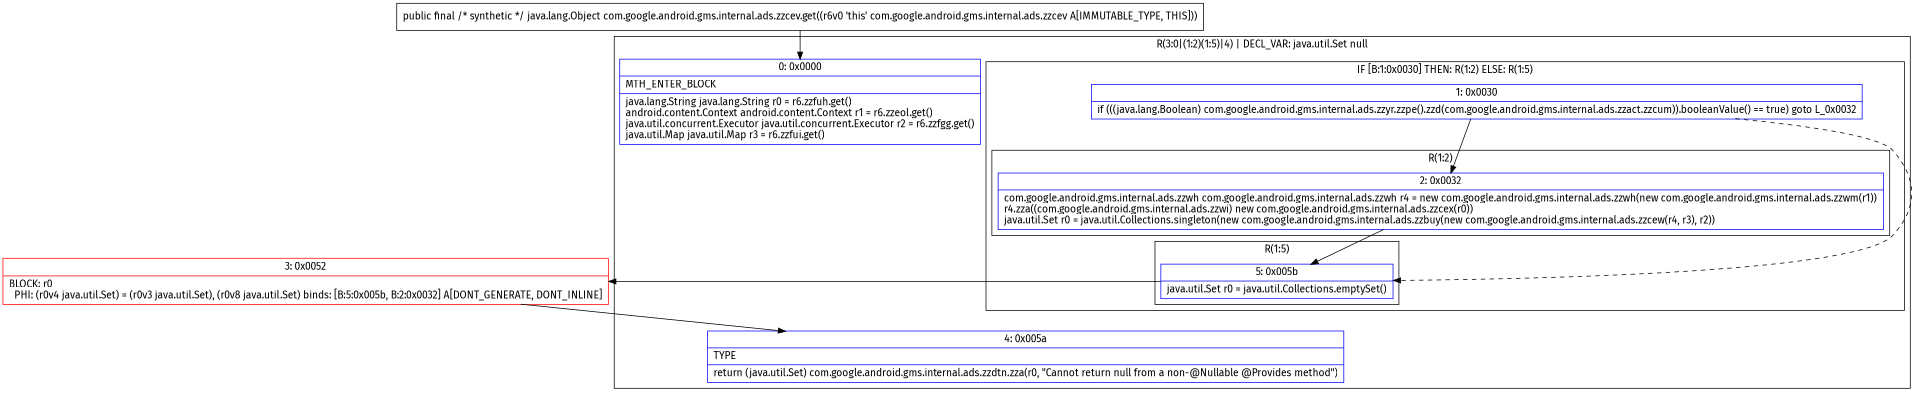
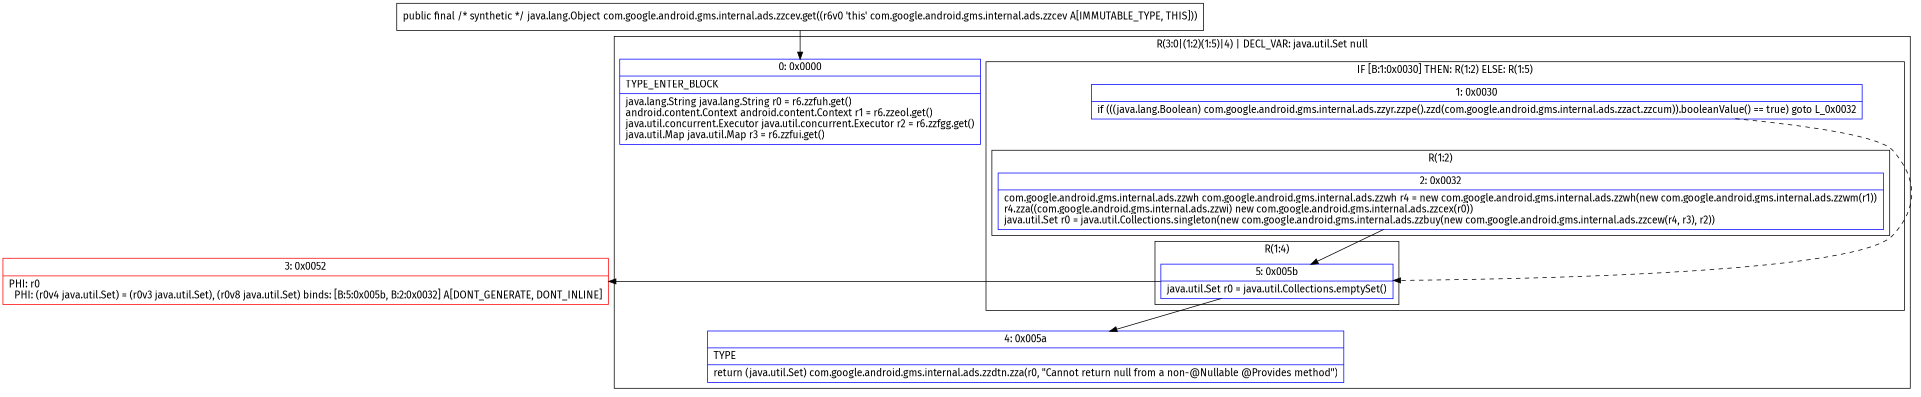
node "0: 0x0000": text "MTH_ENTER_BLOCK" -> "TYPE_ENTER_BLOCK"
edge "1: 0x0030" -> "2: 0x0032": removed
cluster "R(1:5)": label "R(1:5)" -> "R(1:4)"
node "3: 0x0052": text "BLOCK: r0" -> "PHI: r0"
edge "3: 0x0052" -> "4: 0x005a": now "5: 0x005b" -> "4: 0x005a"
